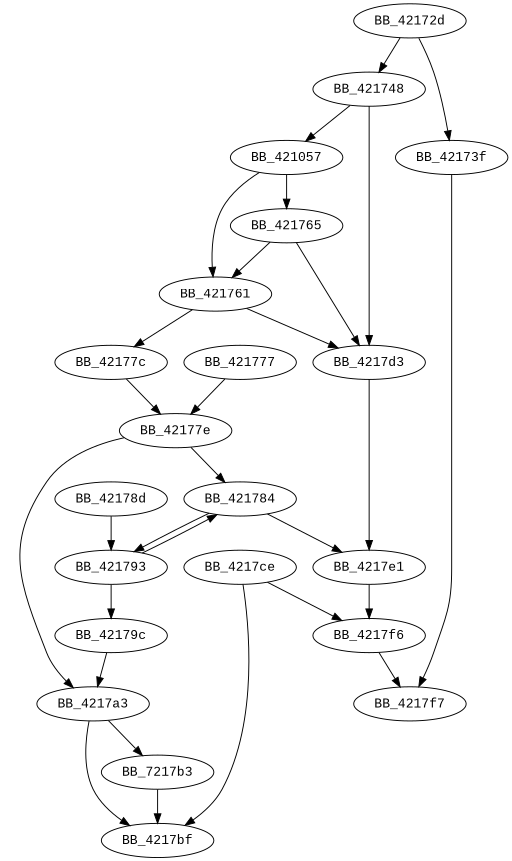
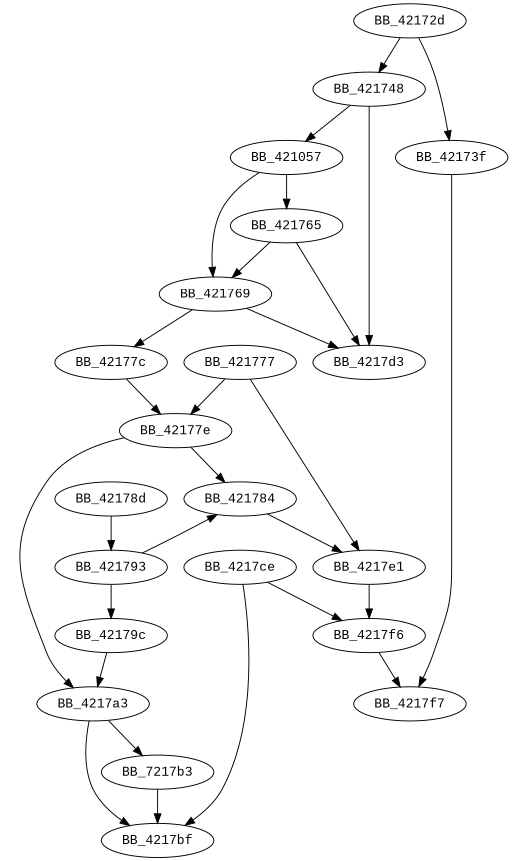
node "BB_421761": label "BB_421761" -> "BB_421769"
edge "BB_4217d3" -> "BB_4217e1": now "BB_421777" -> "BB_4217e1"
edge "BB_421784" -> "BB_421793": removed
